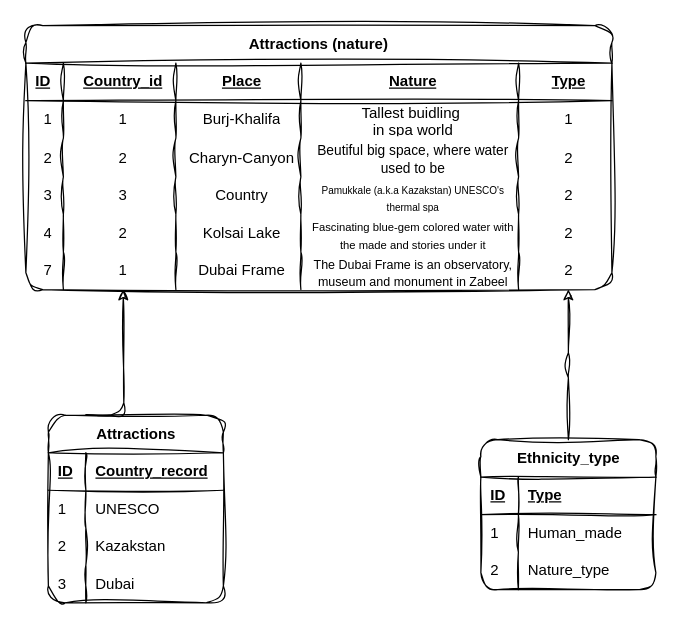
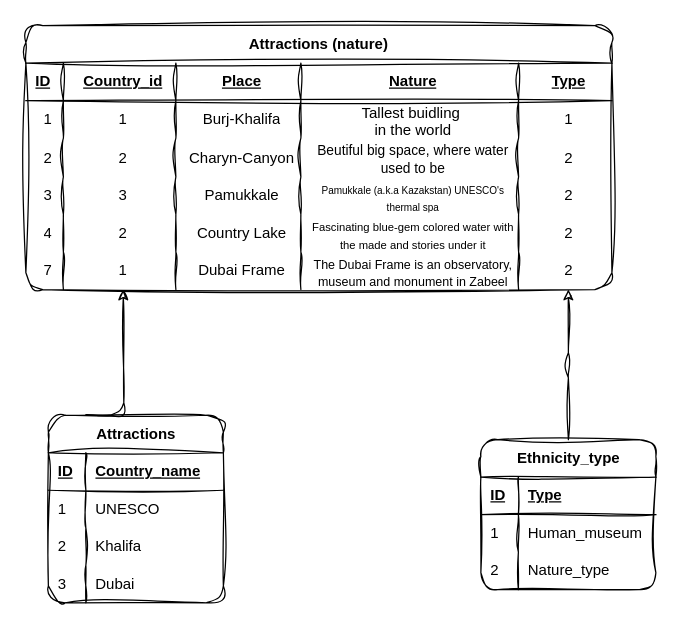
node "Tallest buidling in spa world": label "Tallest buidling in spa world" -> "Tallest buidling in the world"
node "Country": label "Country" -> "Pamukkale"
node "Kolsai Lake": label "Kolsai Lake" -> "Country Lake"
node "Country_record": label "Country_record" -> "Country_name"
node "Human_made": label "Human_made" -> "Human_museum"
node "Kazakstan": label "Kazakstan" -> "Khalifa"
